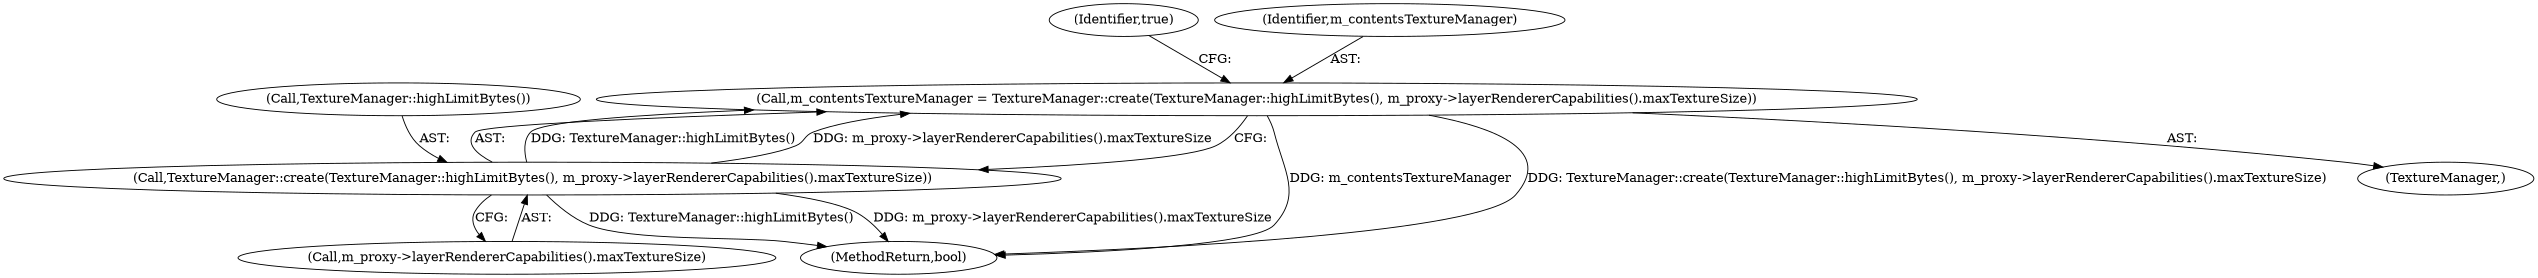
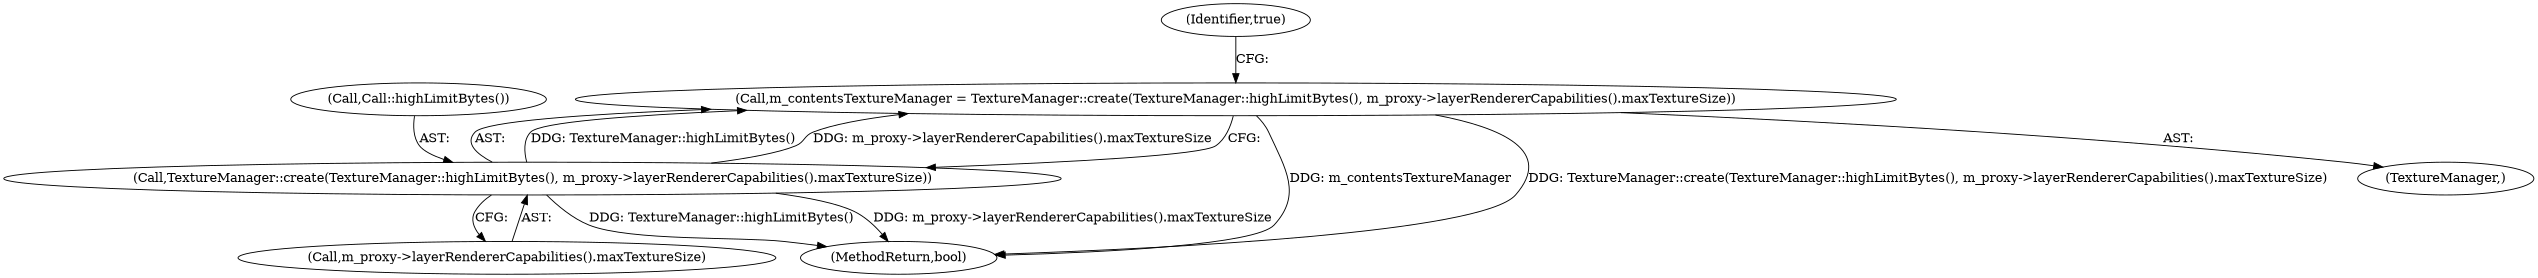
node "(Identifier,m_contentsTextureManager)": removed
node "(Call,TextureManager::highLimitBytes())": label "(Call,TextureManager::highLimitBytes())" -> "(Call,Call::highLimitBytes())"
